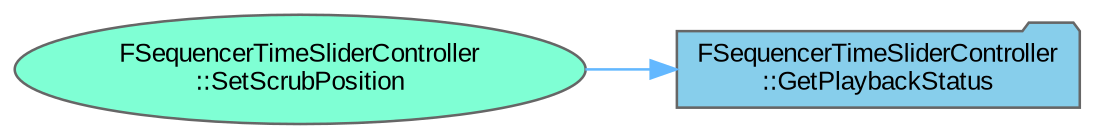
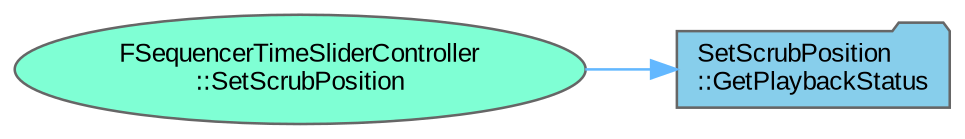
node "FSequencerTimeSliderController ::GetPlaybackStatus": label "FSequencerTimeSliderController ::GetPlaybackStatus" -> "SetScrubPosition ::GetPlaybackStatus"
